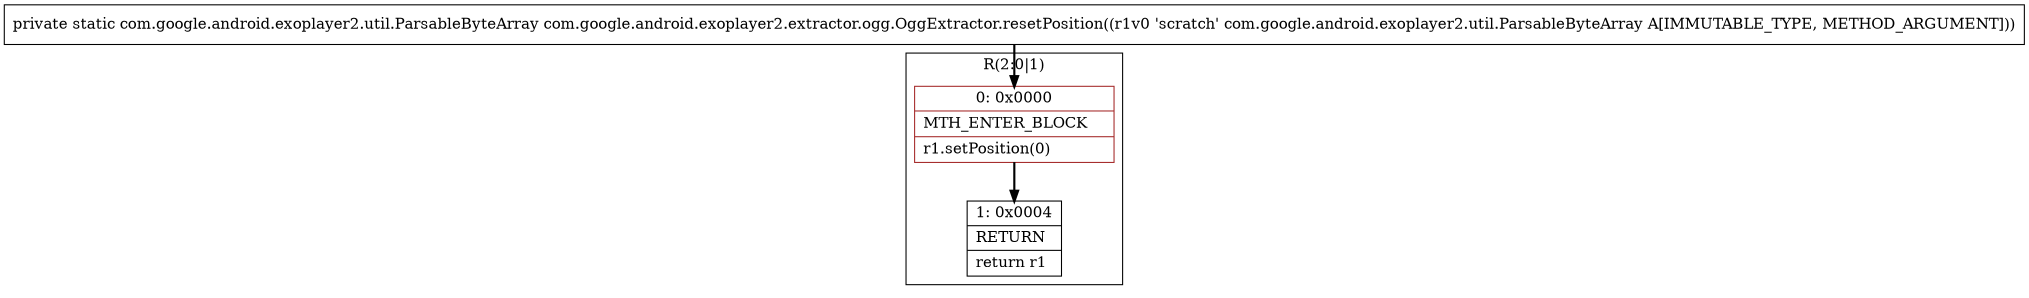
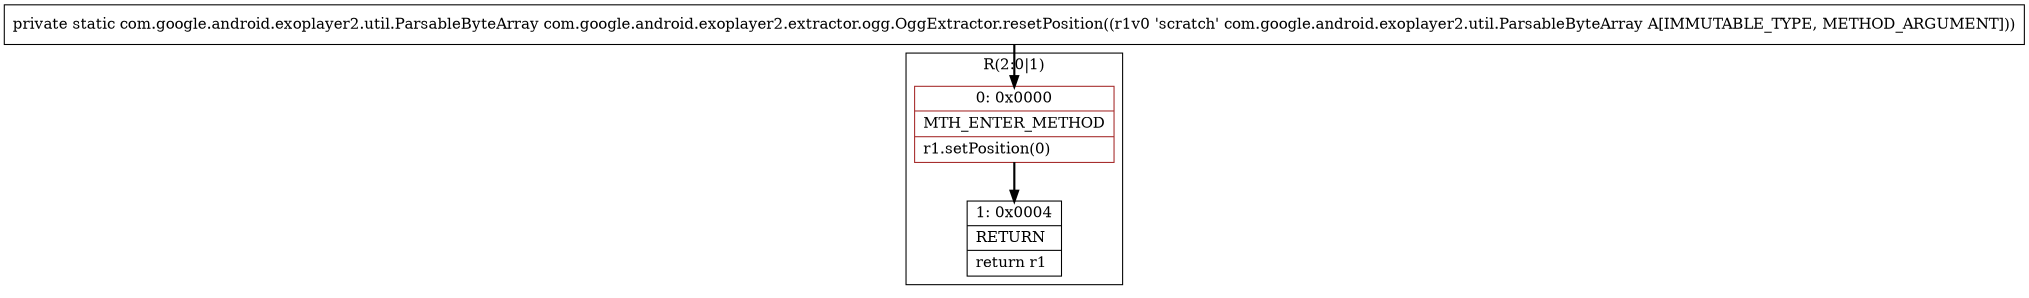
node "0: 0x0000": text "MTH_ENTER_BLOCK" -> "MTH_ENTER_METHOD"
